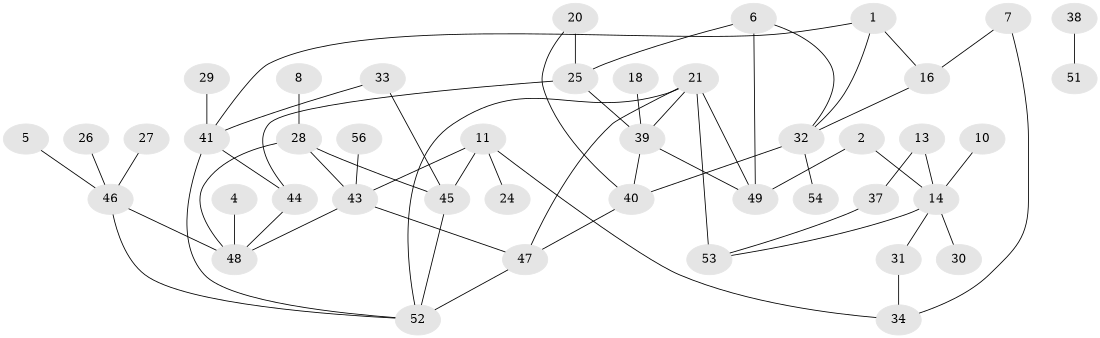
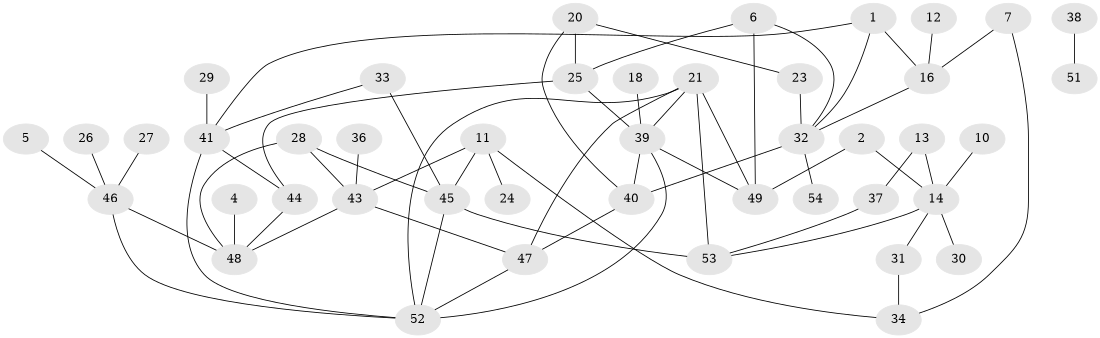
node "12": added
node "8": removed
node "23": added
node "56": label "56" -> "36"
edge "45" -- "53": added
edge "39" -- "52": added
